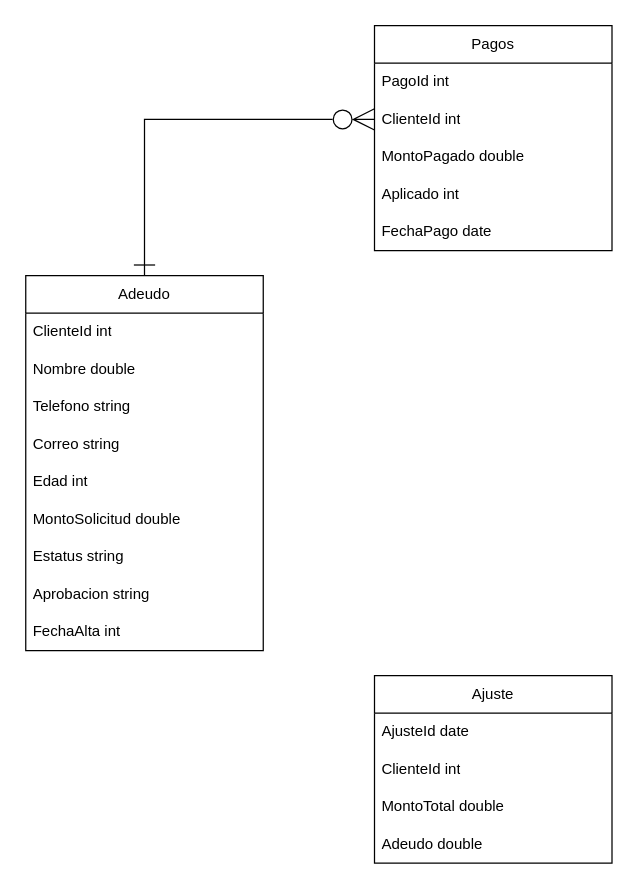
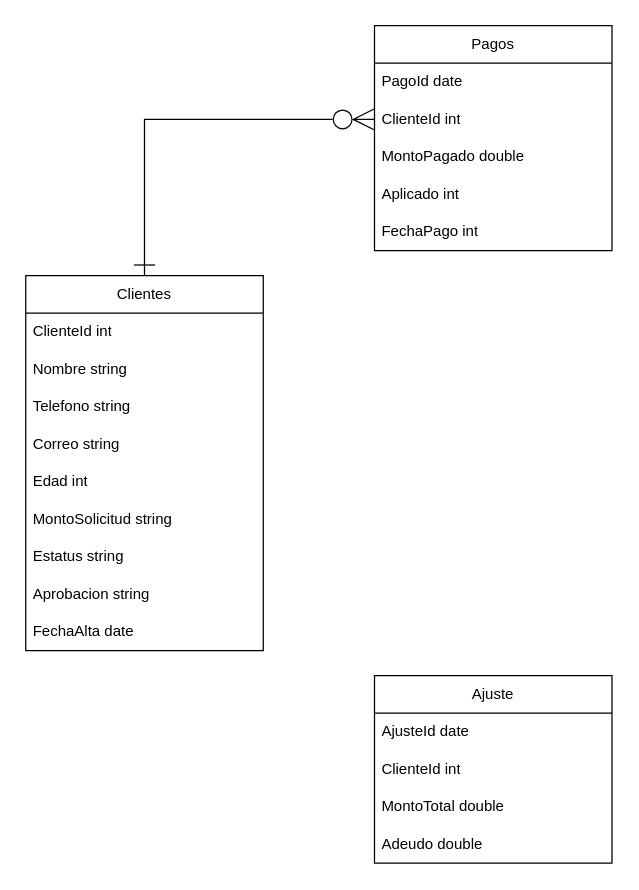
node "PagoId int": label "PagoId int" -> "PagoId date"
node "FechaPago date": label "FechaPago date" -> "FechaPago int"
node "Adeudo": label "Adeudo" -> "Clientes"
node "Nombre double": label "Nombre double" -> "Nombre string"
node "MontoSolicitud double": label "MontoSolicitud double" -> "MontoSolicitud string"
node "FechaAlta int": label "FechaAlta int" -> "FechaAlta date"
